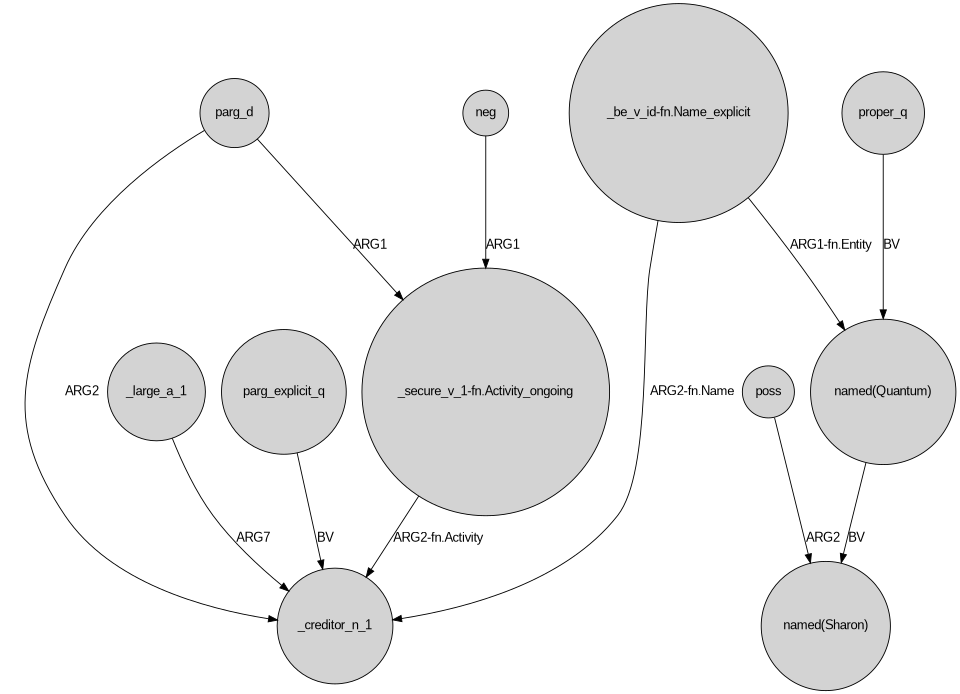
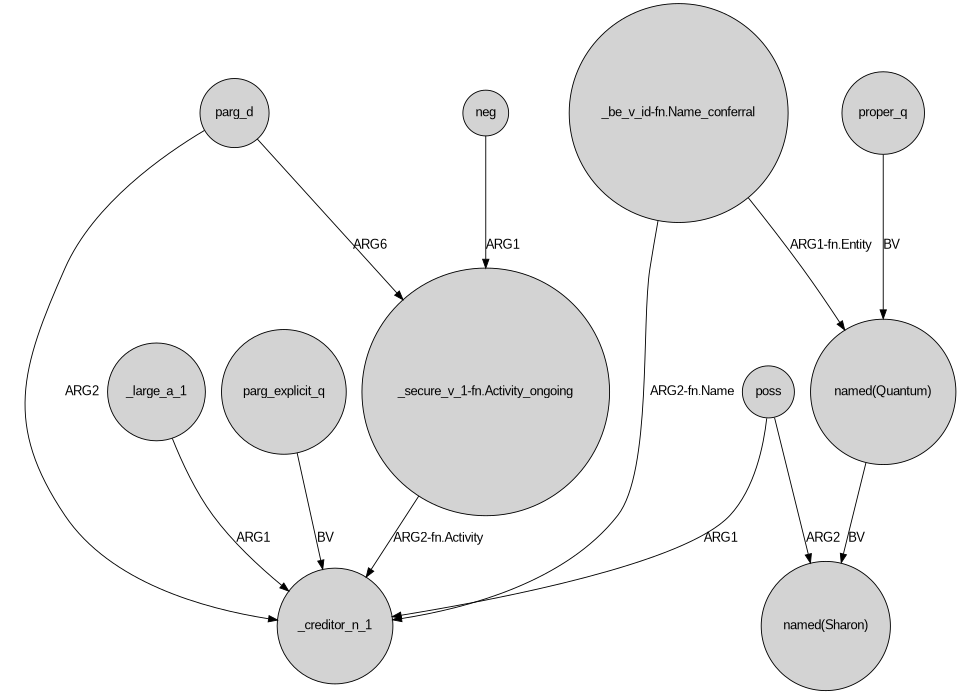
node "_be_v_id-fn.Name_explicit": label "_be_v_id-fn.Name_explicit" -> "_be_v_id-fn.Name_conferral"
edge "parg_d" -> "_secure_v_1-fn.Activity_ongoing": label "ARG1" -> "ARG6"
edge "_large_a_1" -> "_creditor_n_1": label "ARG7" -> "ARG1"
edge "poss" -> "_creditor_n_1": added, label "ARG1"
